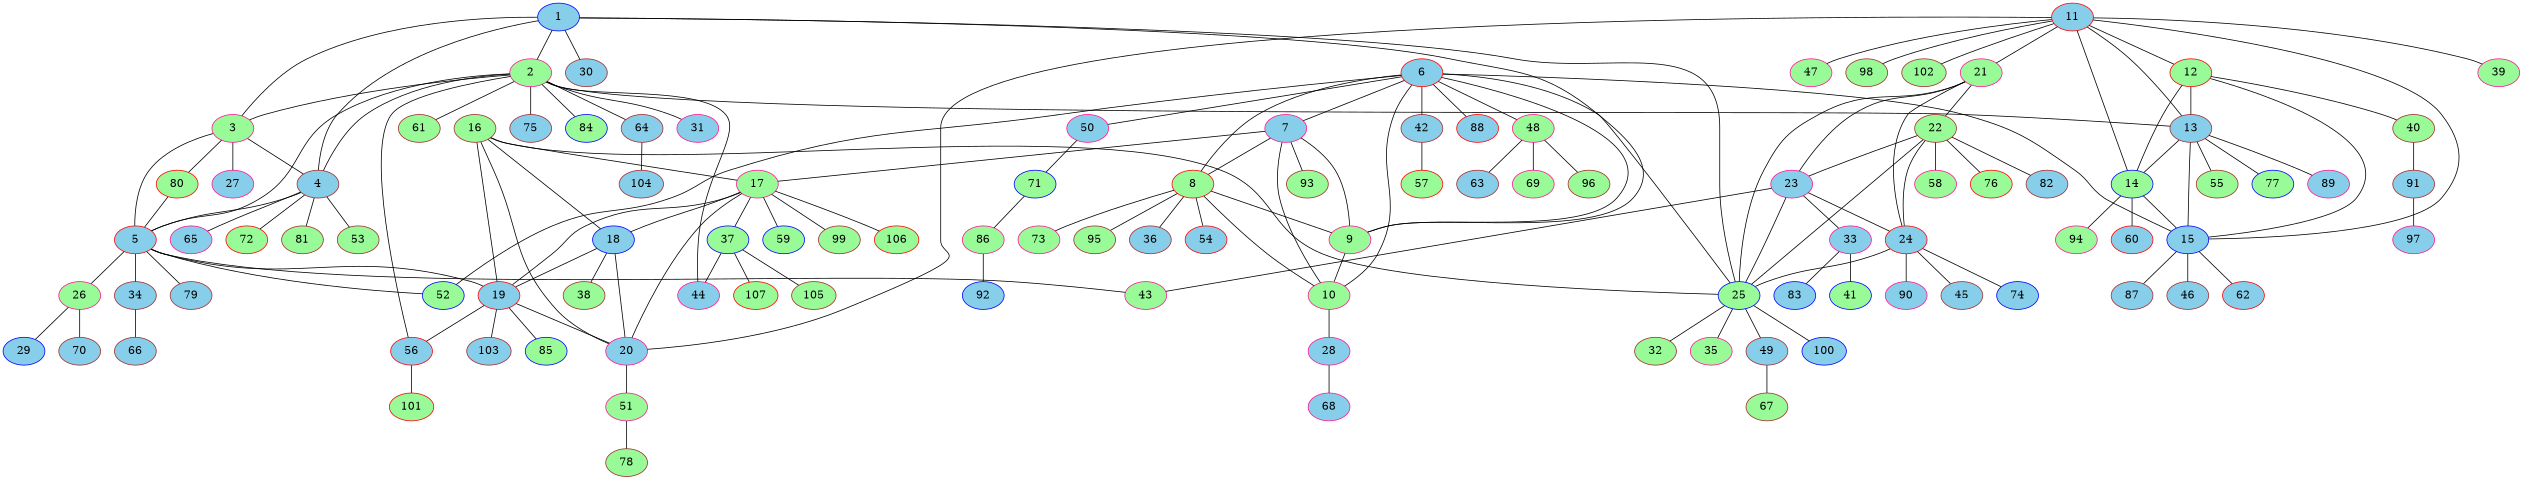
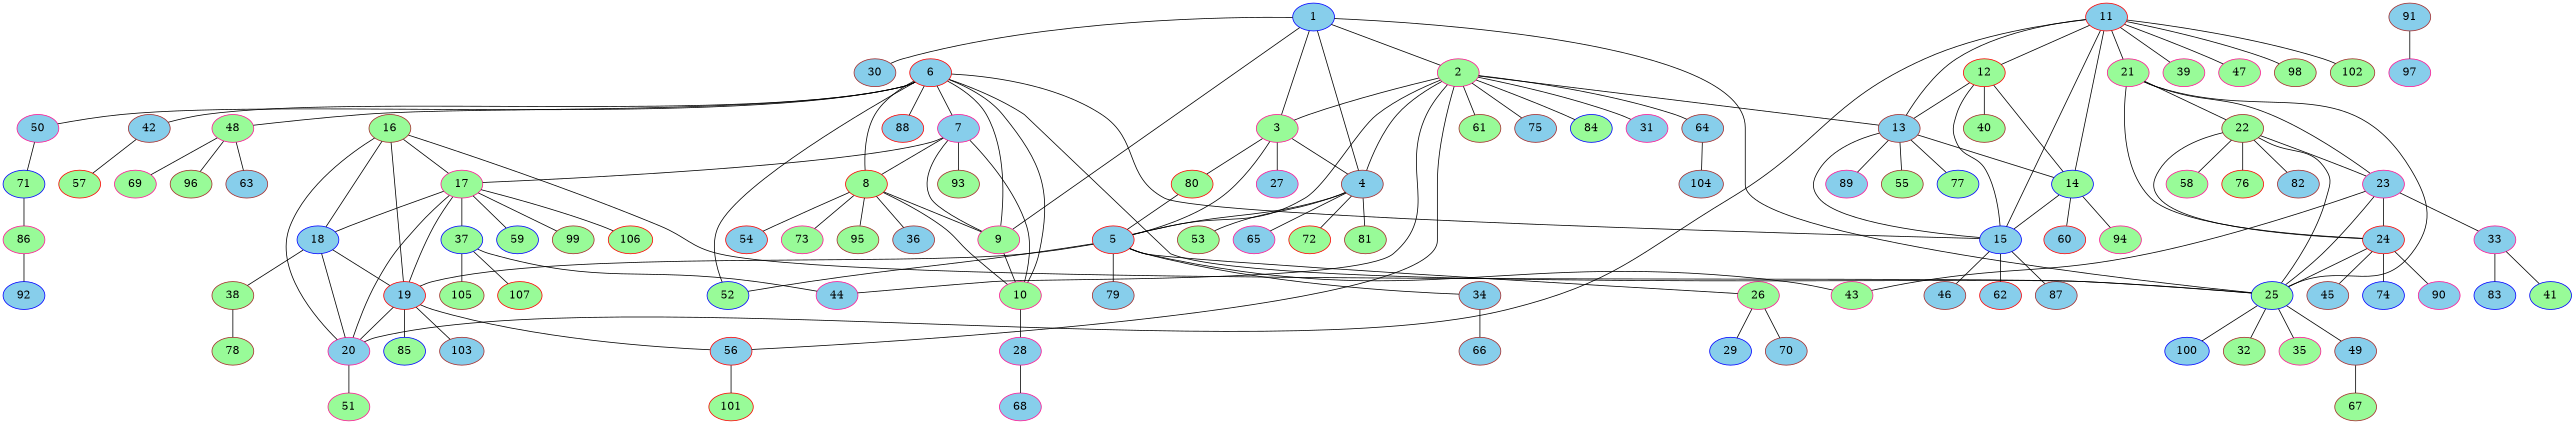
edge "40" -- "91": removed
edge "51" -- "78": now "38" -- "78"
